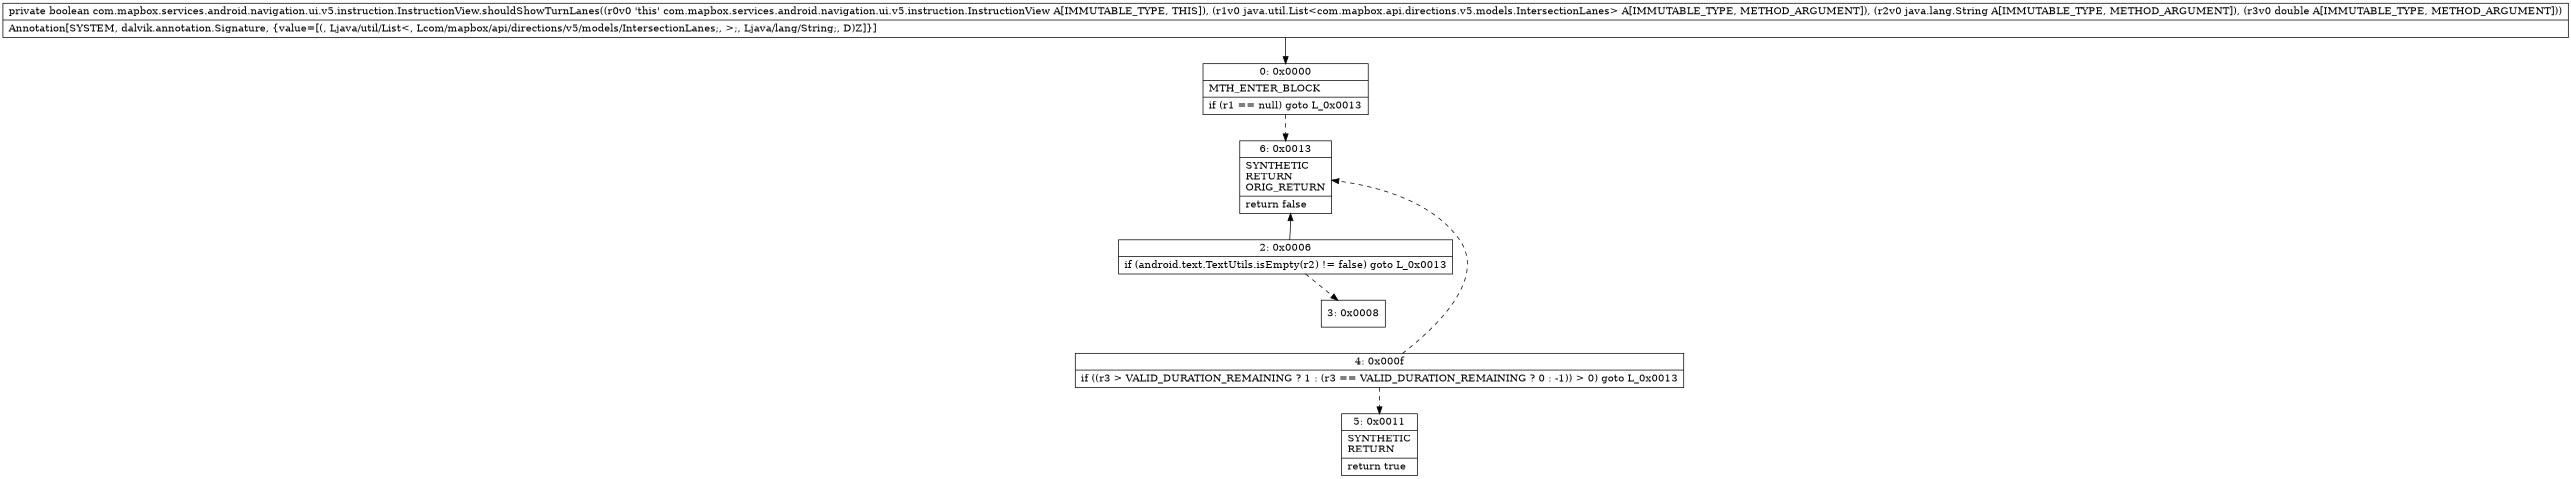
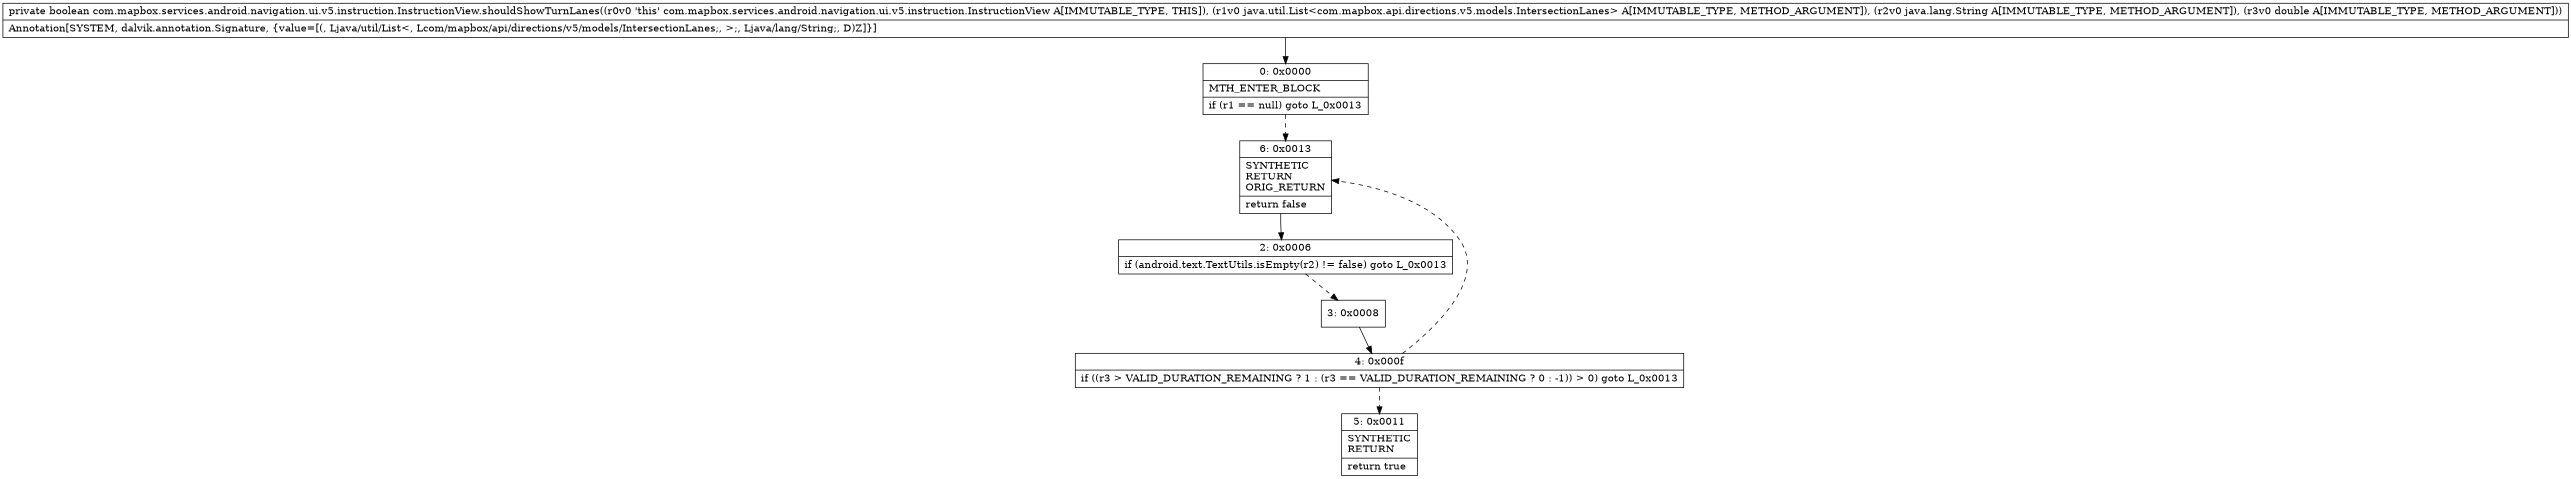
edge "2: 0x0006" -> "6: 0x0013": reversed
edge "3: 0x0008" -> "4: 0x000f": added
